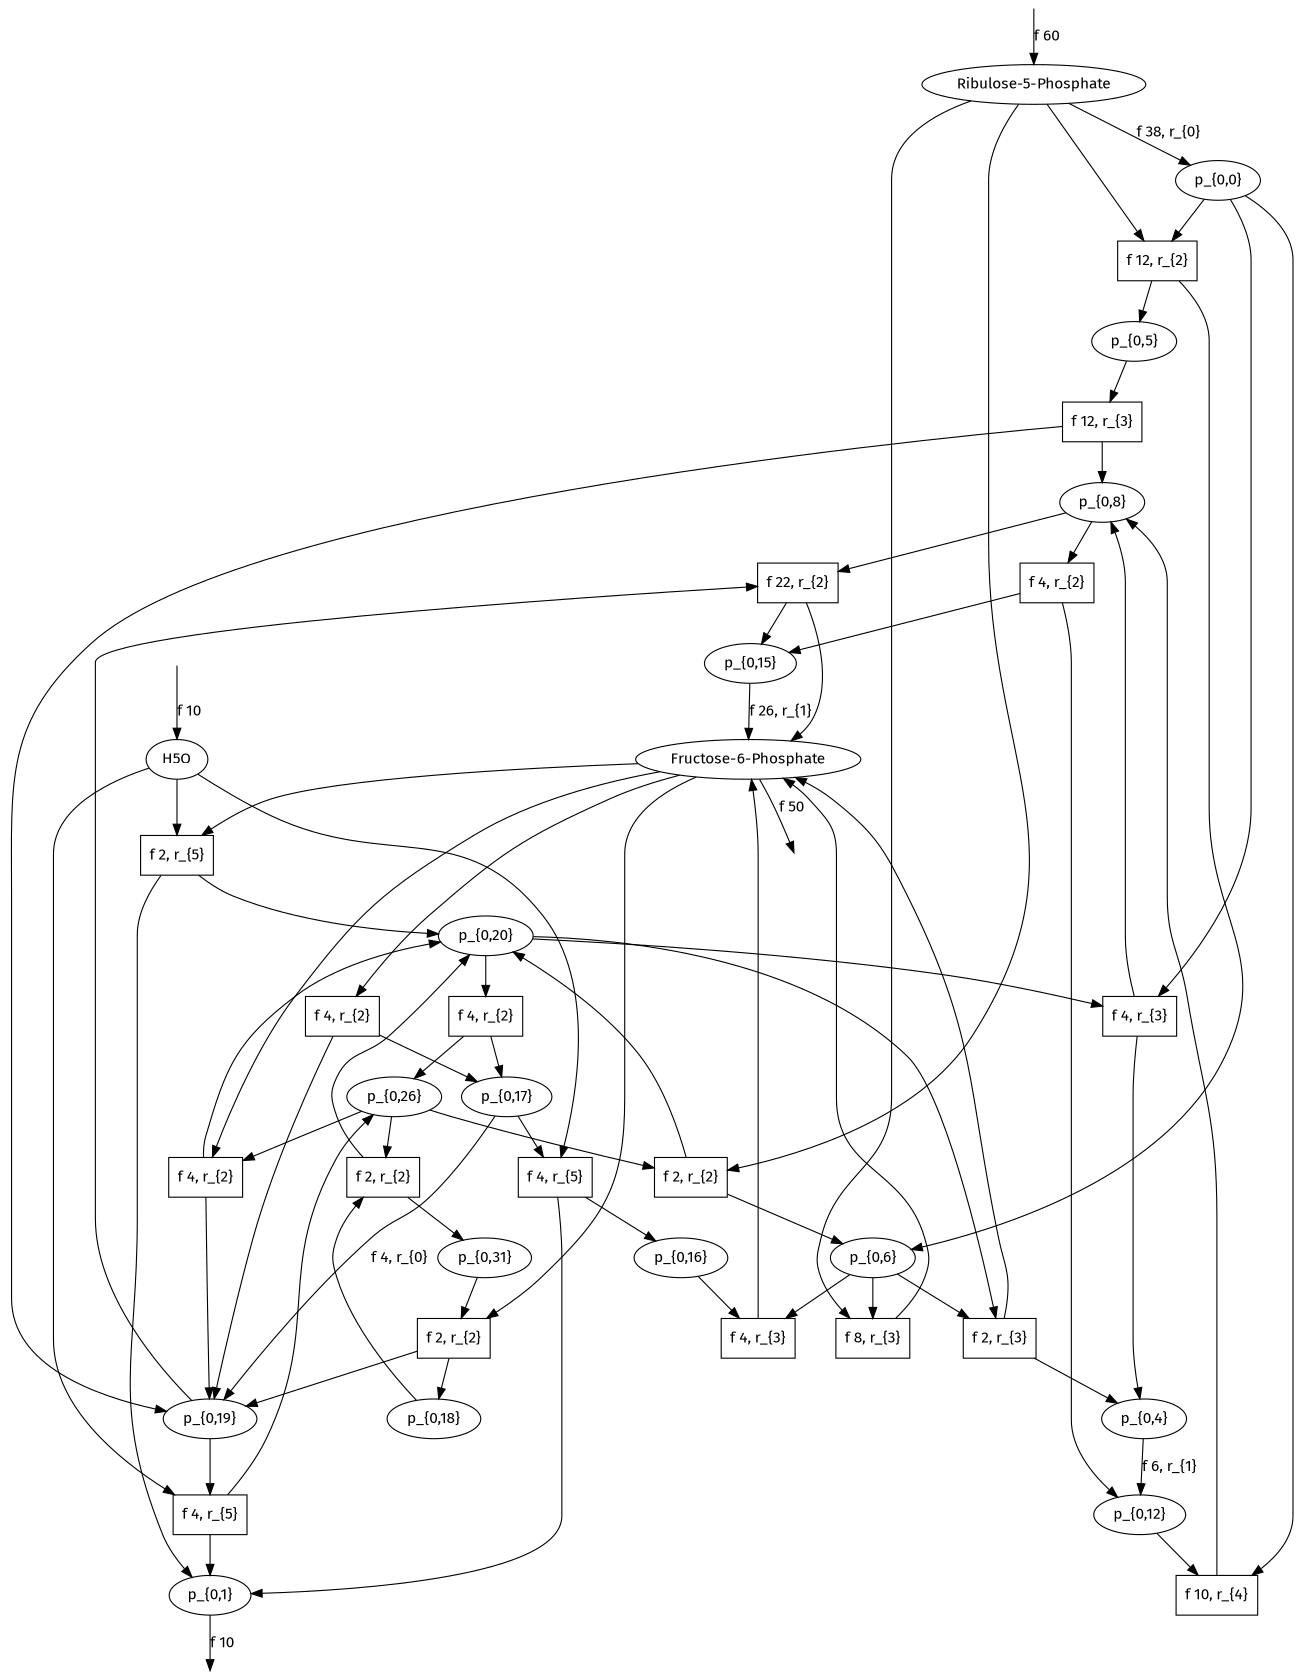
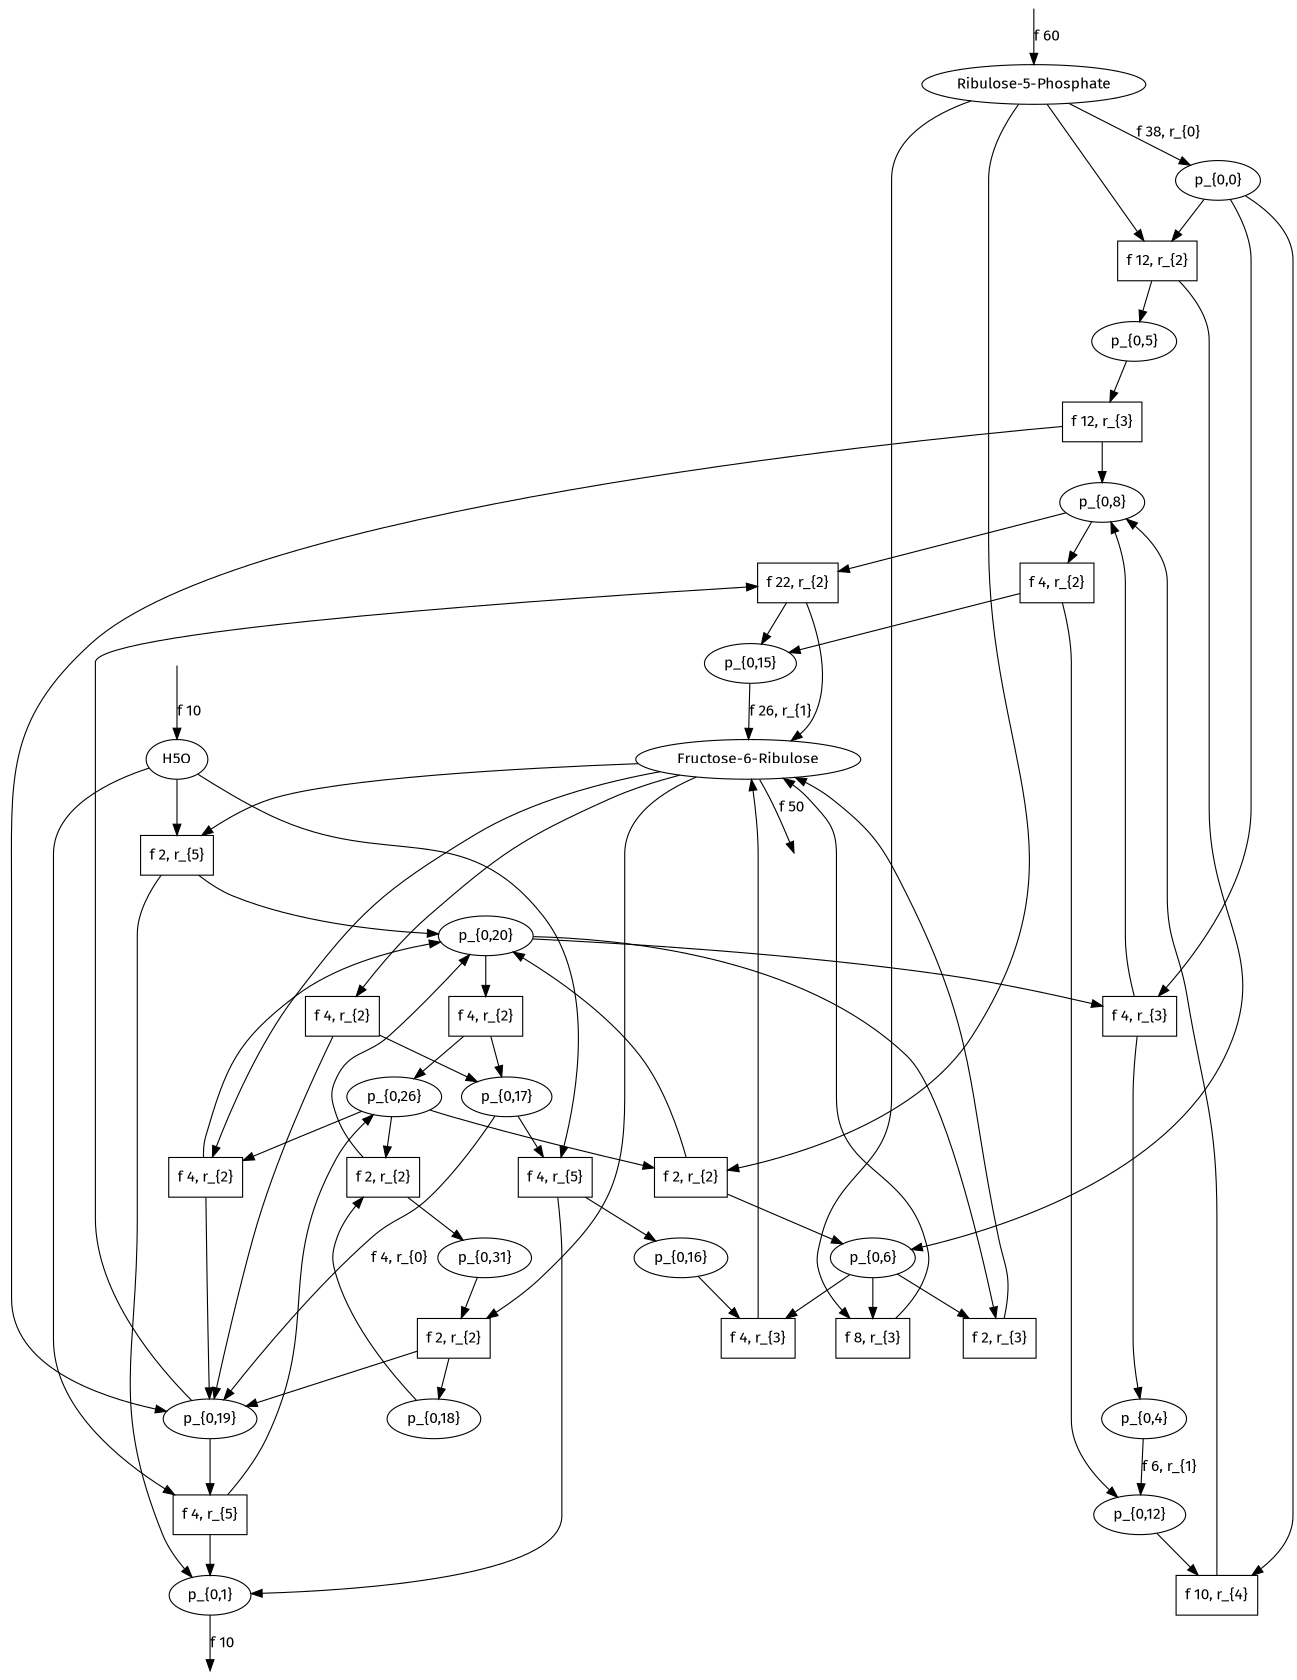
node "Fructose-6-Phosphate": label "Fructose-6-Phosphate" -> "Fructose-6-Ribulose"
edge "f 2, r_{3}" -> "p_{0,4}": removed
